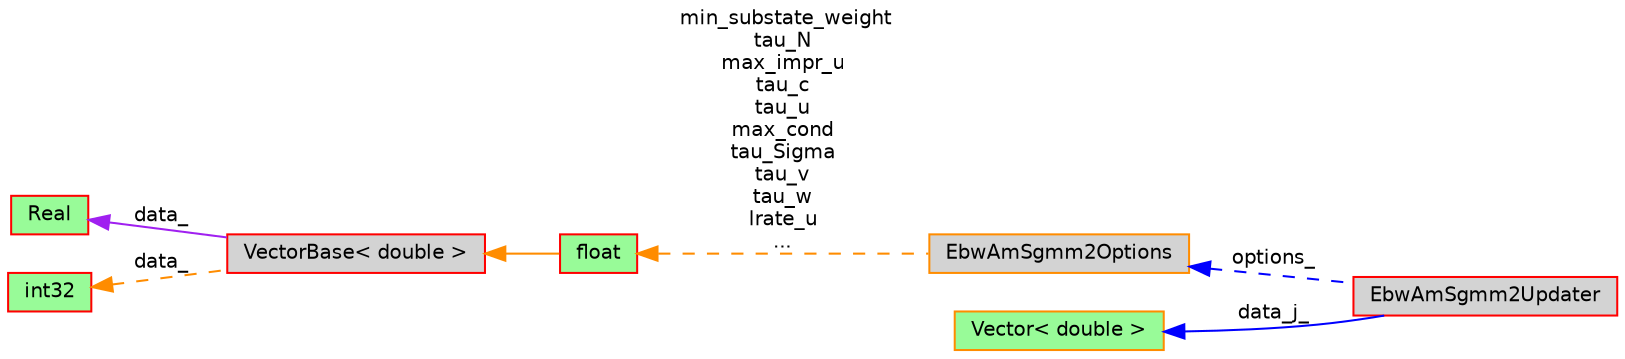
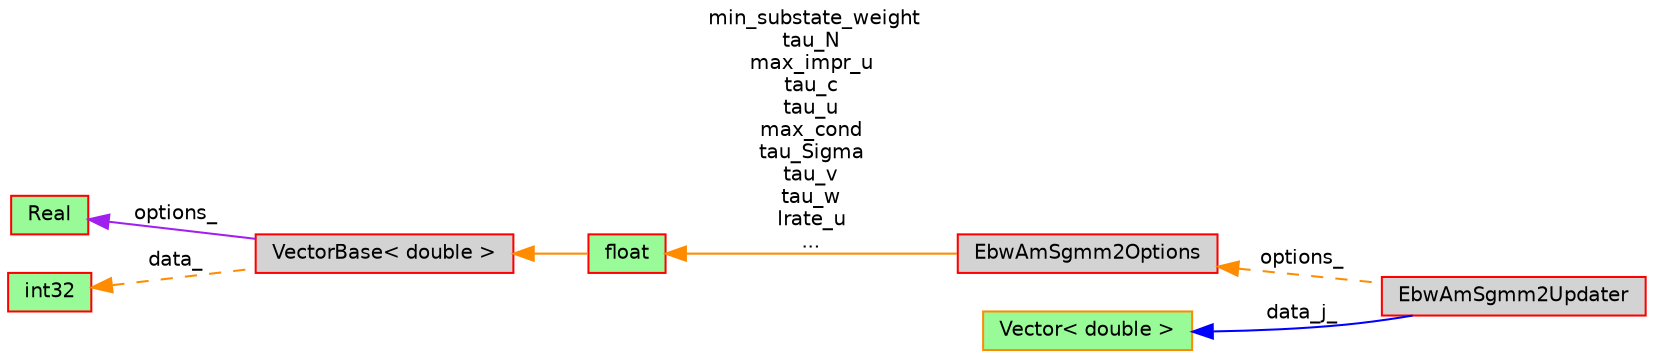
edge "VectorBase< double >" -> "Real": label " data_" -> " options_"
edge "EbwAmSgmm2Options" -> "float": style dashed -> solid
node "EbwAmSgmm2Options": color darkorange -> red
edge "EbwAmSgmm2Updater" -> "EbwAmSgmm2Options": color blue -> darkorange
